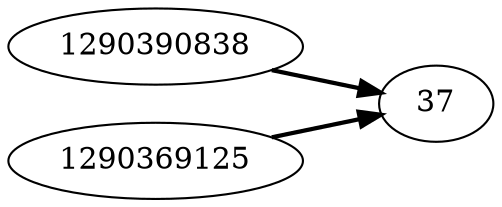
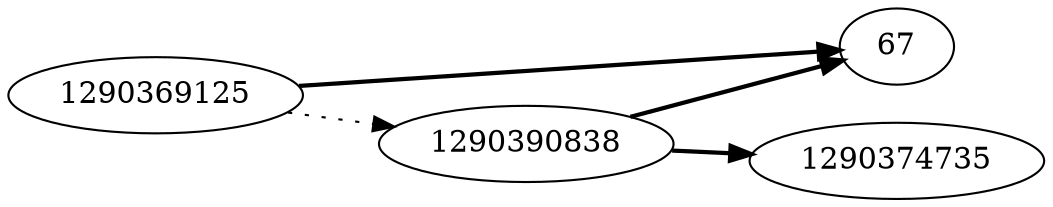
node "37": label "37" -> "67"
edge "1290369125" -> "1290390838": added
node "1290374735": added
